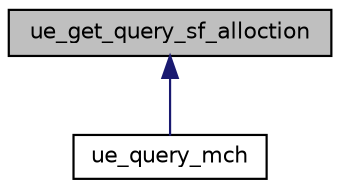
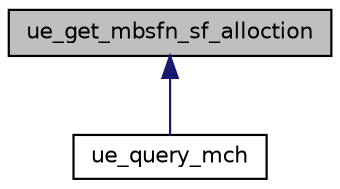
node "ue_get_query_sf_alloction": label "ue_get_query_sf_alloction" -> "ue_get_mbsfn_sf_alloction"
